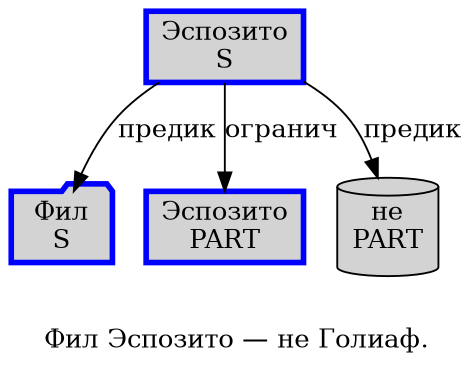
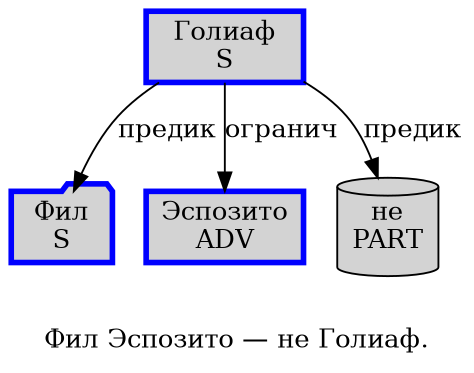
node "Эспозито S": label "Эспозито S" -> "Голиаф S"
node "Эспозито PART": label "Эспозито PART" -> "Эспозито ADV"
